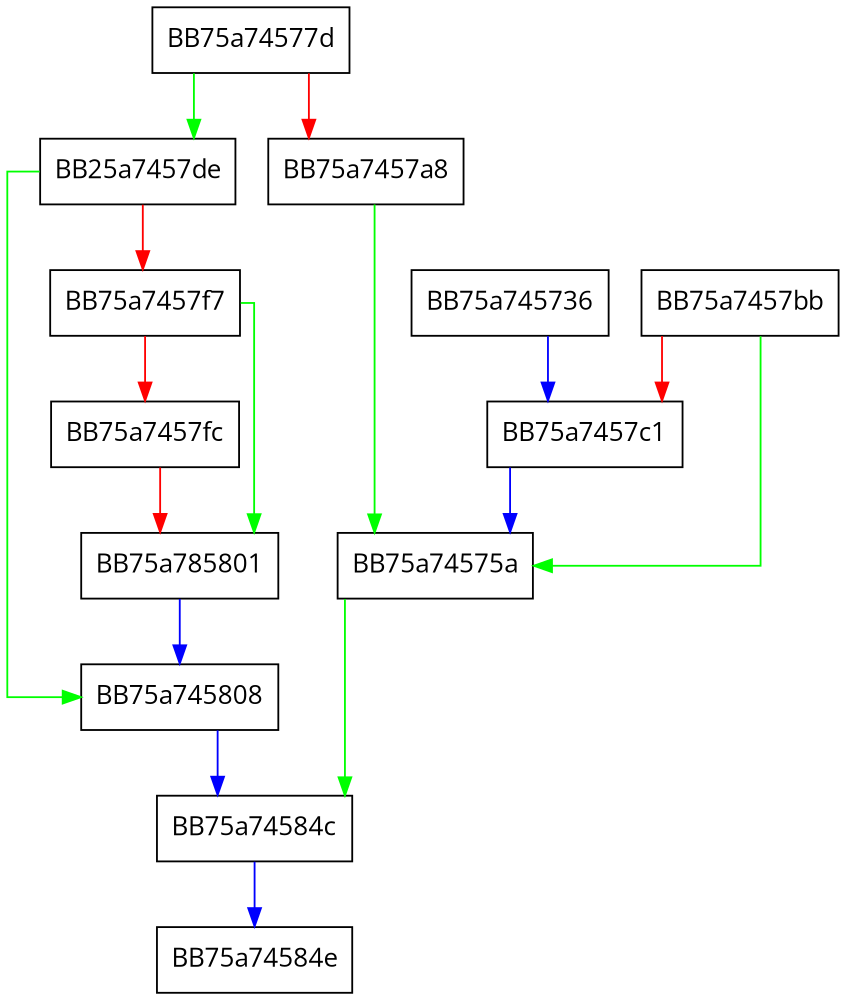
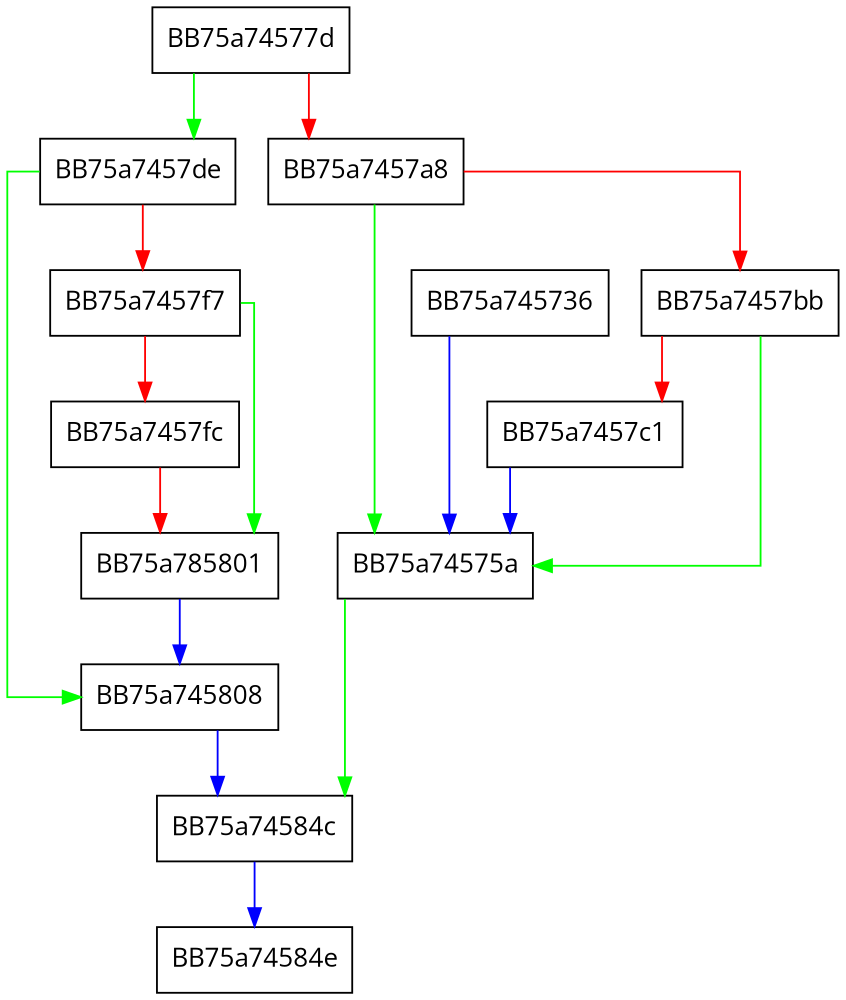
node "BB25a7457de": label "BB25a7457de" -> "BB75a7457de"
edge "BB75a7457a8" -> "BB75a7457bb": added
edge "BB75a745736" -> "BB75a7457c1": now "BB75a745736" -> "BB75a74575a"
